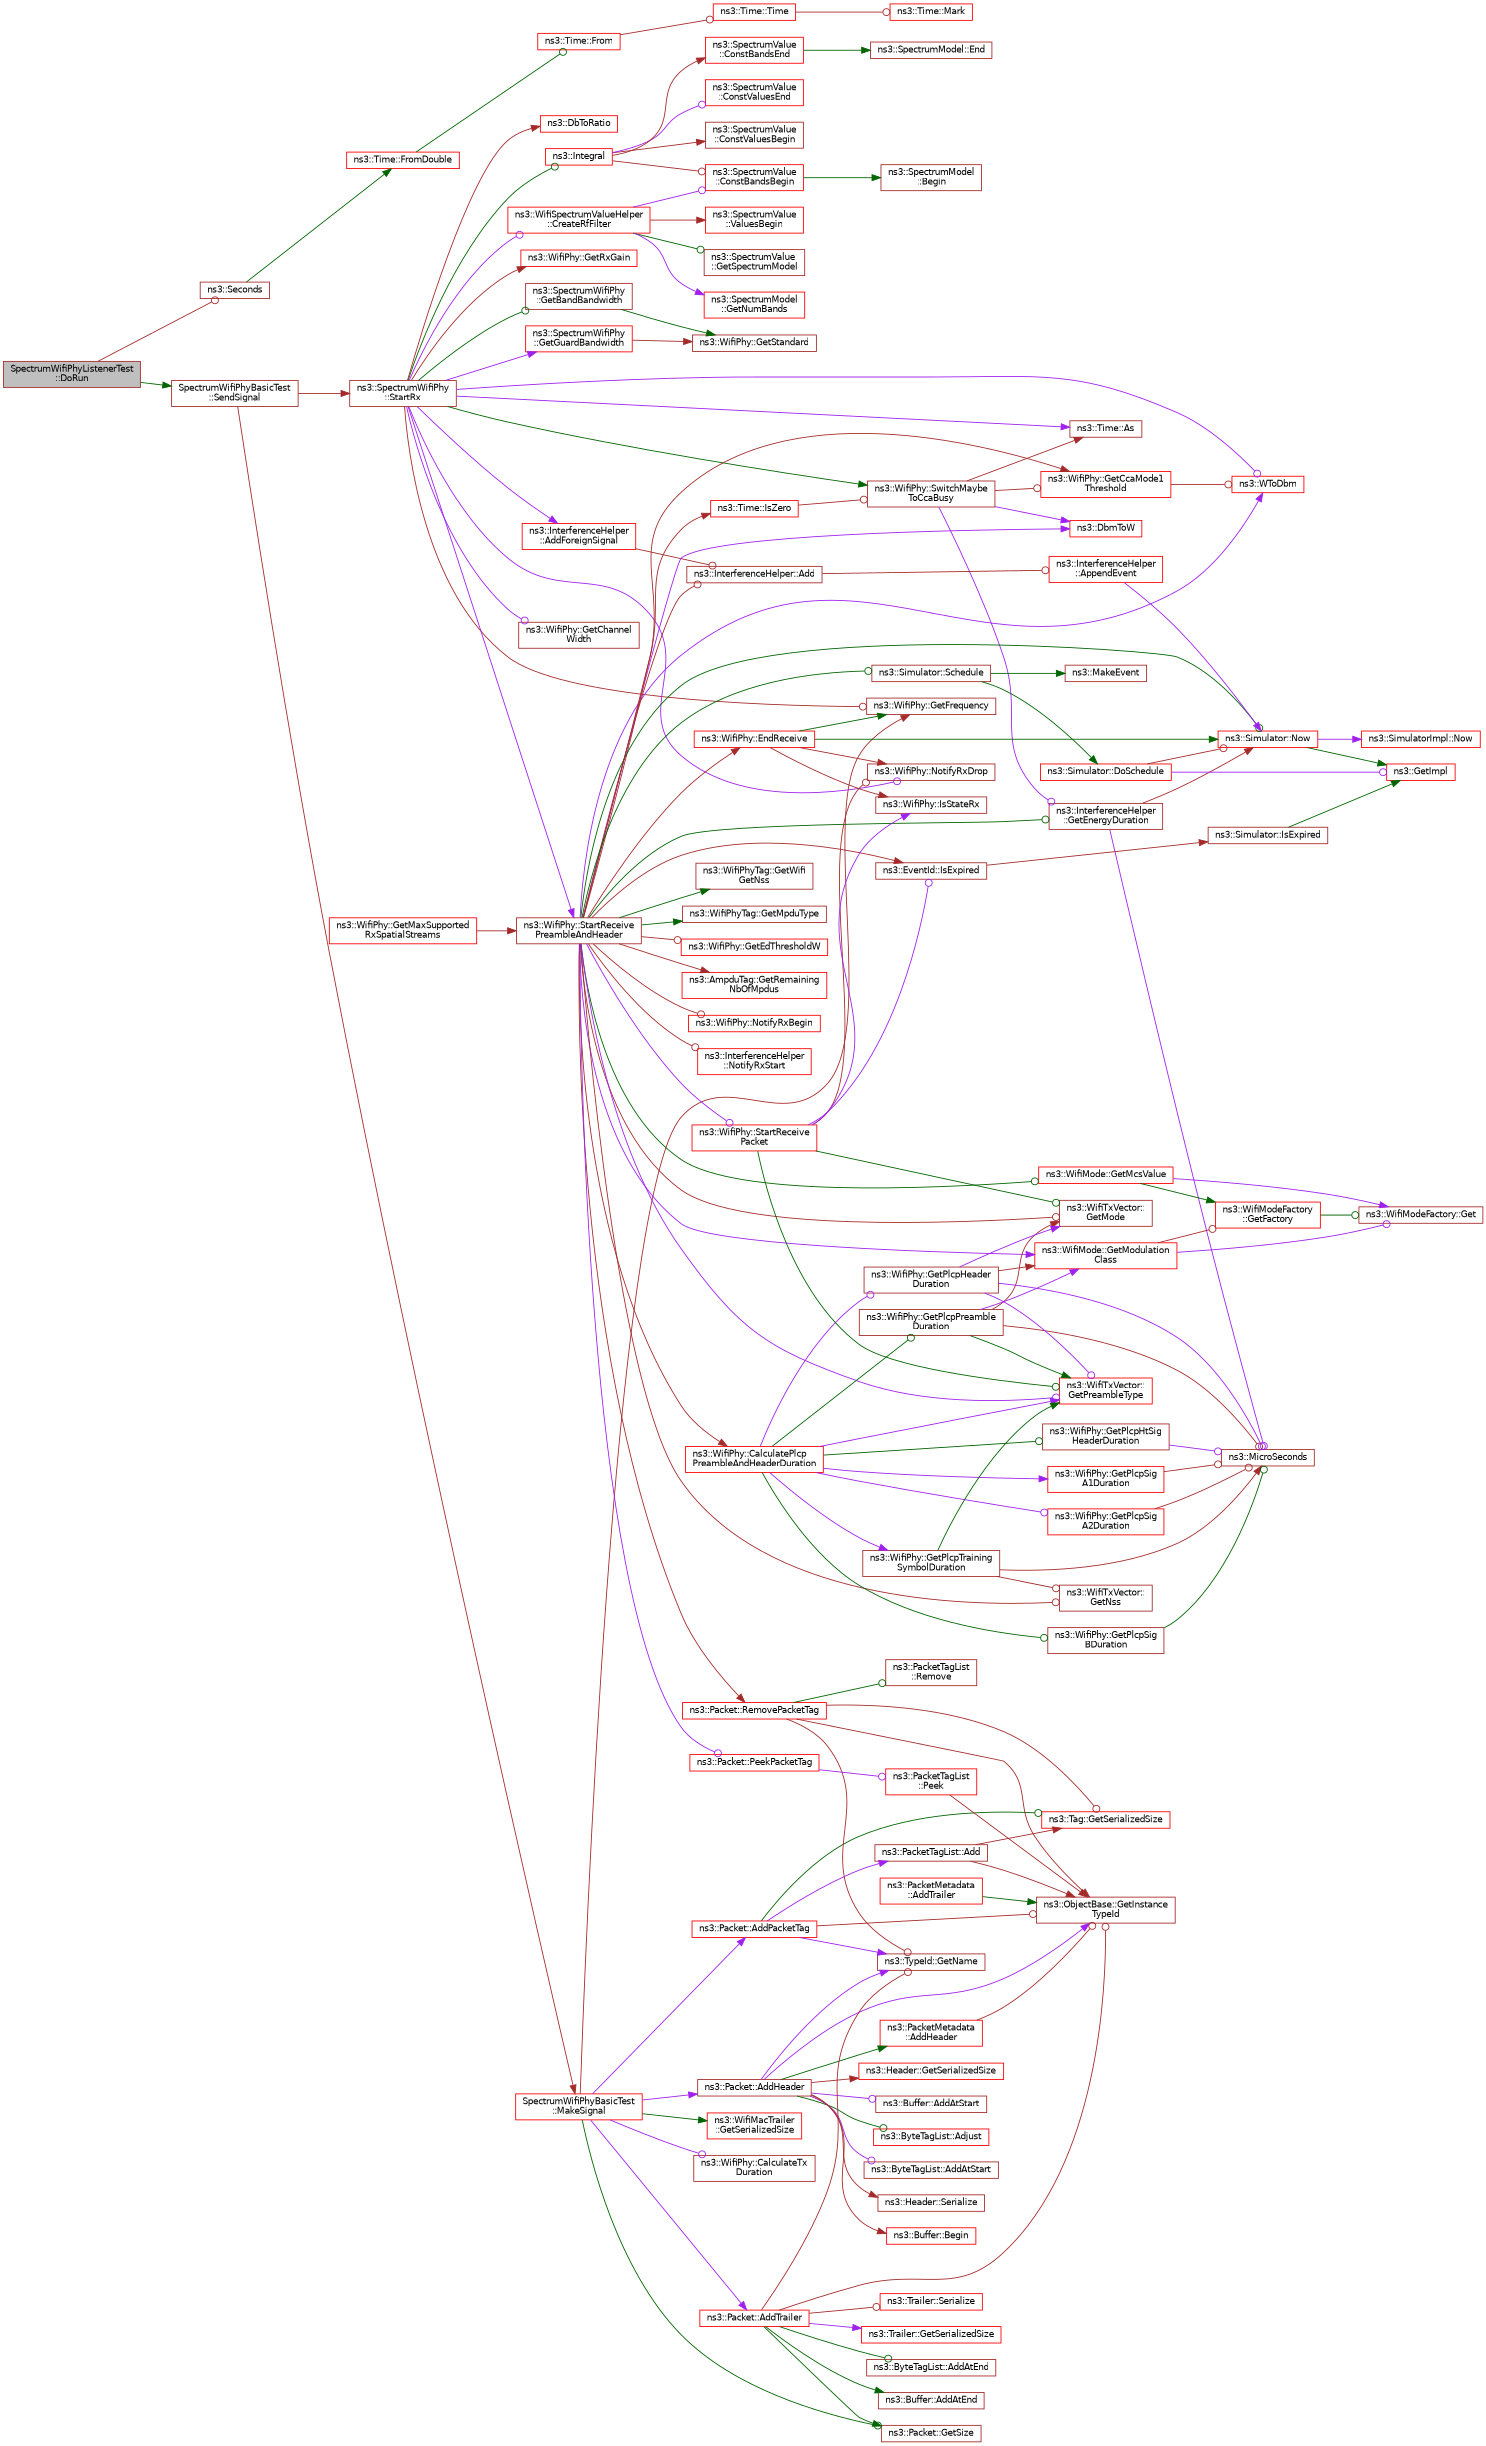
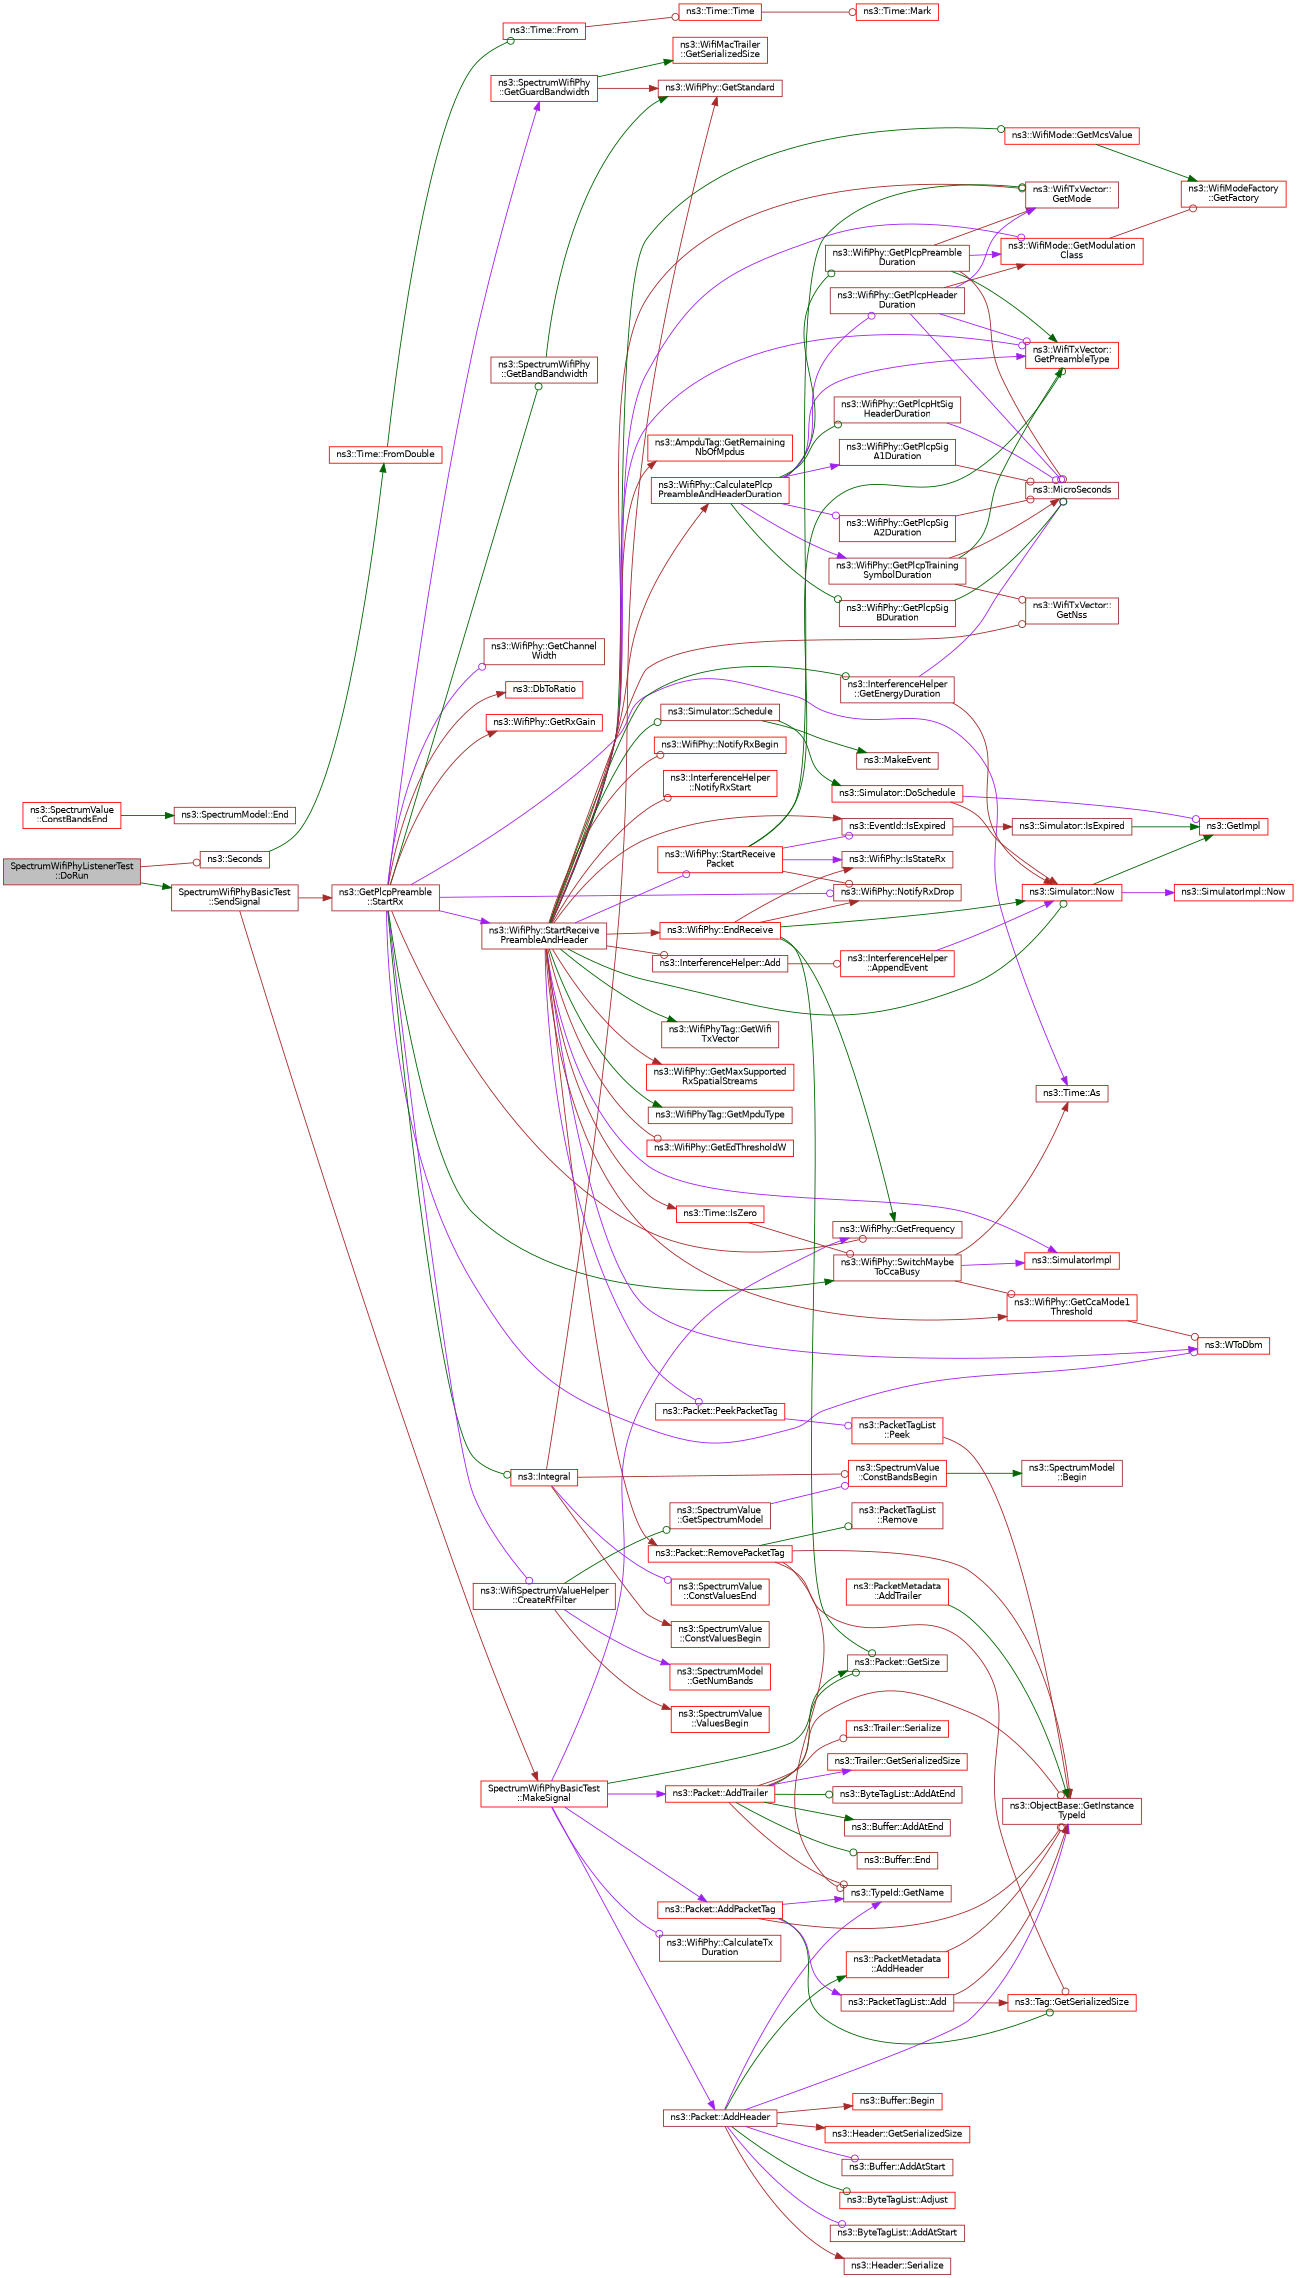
edge "ns3::Integral" -> "ns3::SpectrumValue ::ConstBandsEnd": now "ns3::Integral" -> "ns3::WifiPhy::GetStandard"
edge "ns3::WifiSpectrumValueHelper ::CreateRfFilter" -> "ns3::SpectrumValue ::ConstBandsBegin": now "ns3::SpectrumValue ::GetSpectrumModel" -> "ns3::SpectrumValue ::ConstBandsBegin"
node "ns3::SpectrumWifiPhy ::StartRx": label "ns3::SpectrumWifiPhy ::StartRx" -> "ns3::GetPlcpPreamble ::StartRx"
node "ns3::DbmToW": label "ns3::DbmToW" -> "ns3::SimulatorImpl"
node "ns3::InterferenceHelper ::AddForeignSignal": removed
edge "ns3::WifiPhy::SwitchMaybe ToCcaBusy" -> "ns3::InterferenceHelper ::GetEnergyDuration": removed
edge "ns3::Simulator::DoSchedule" -> "ns3::Simulator::Now": arrowhead odot -> normal
node "ns3::WifiPhyTag::GetWifi GetNss": label "ns3::WifiPhyTag::GetWifi GetNss" -> "ns3::WifiPhyTag::GetWifi TxVector"
edge "ns3::WifiPhy::GetMaxSupported RxSpatialStreams" -> "ns3::WifiPhy::StartReceive PreambleAndHeader": reversed
node "ns3::WifiModeFactory::Get": removed
edge "ns3::WifiPhy::StartReceive PreambleAndHeader" -> "ns3::WifiMode::GetModulation Class": arrowhead normal -> odot
edge "ns3::WifiPhy::EndReceive" -> "ns3::Packet::GetSize": added
edge "SpectrumWifiPhyBasicTest ::MakeSignal" -> "ns3::WifiPhy::GetFrequency": color brown -> purple
node "ns3::Buffer::End": added
edge "SpectrumWifiPhyBasicTest ::MakeSignal" -> "ns3::WifiMacTrailer ::GetSerializedSize": now "ns3::SpectrumWifiPhy ::GetGuardBandwidth" -> "ns3::WifiMacTrailer ::GetSerializedSize"
